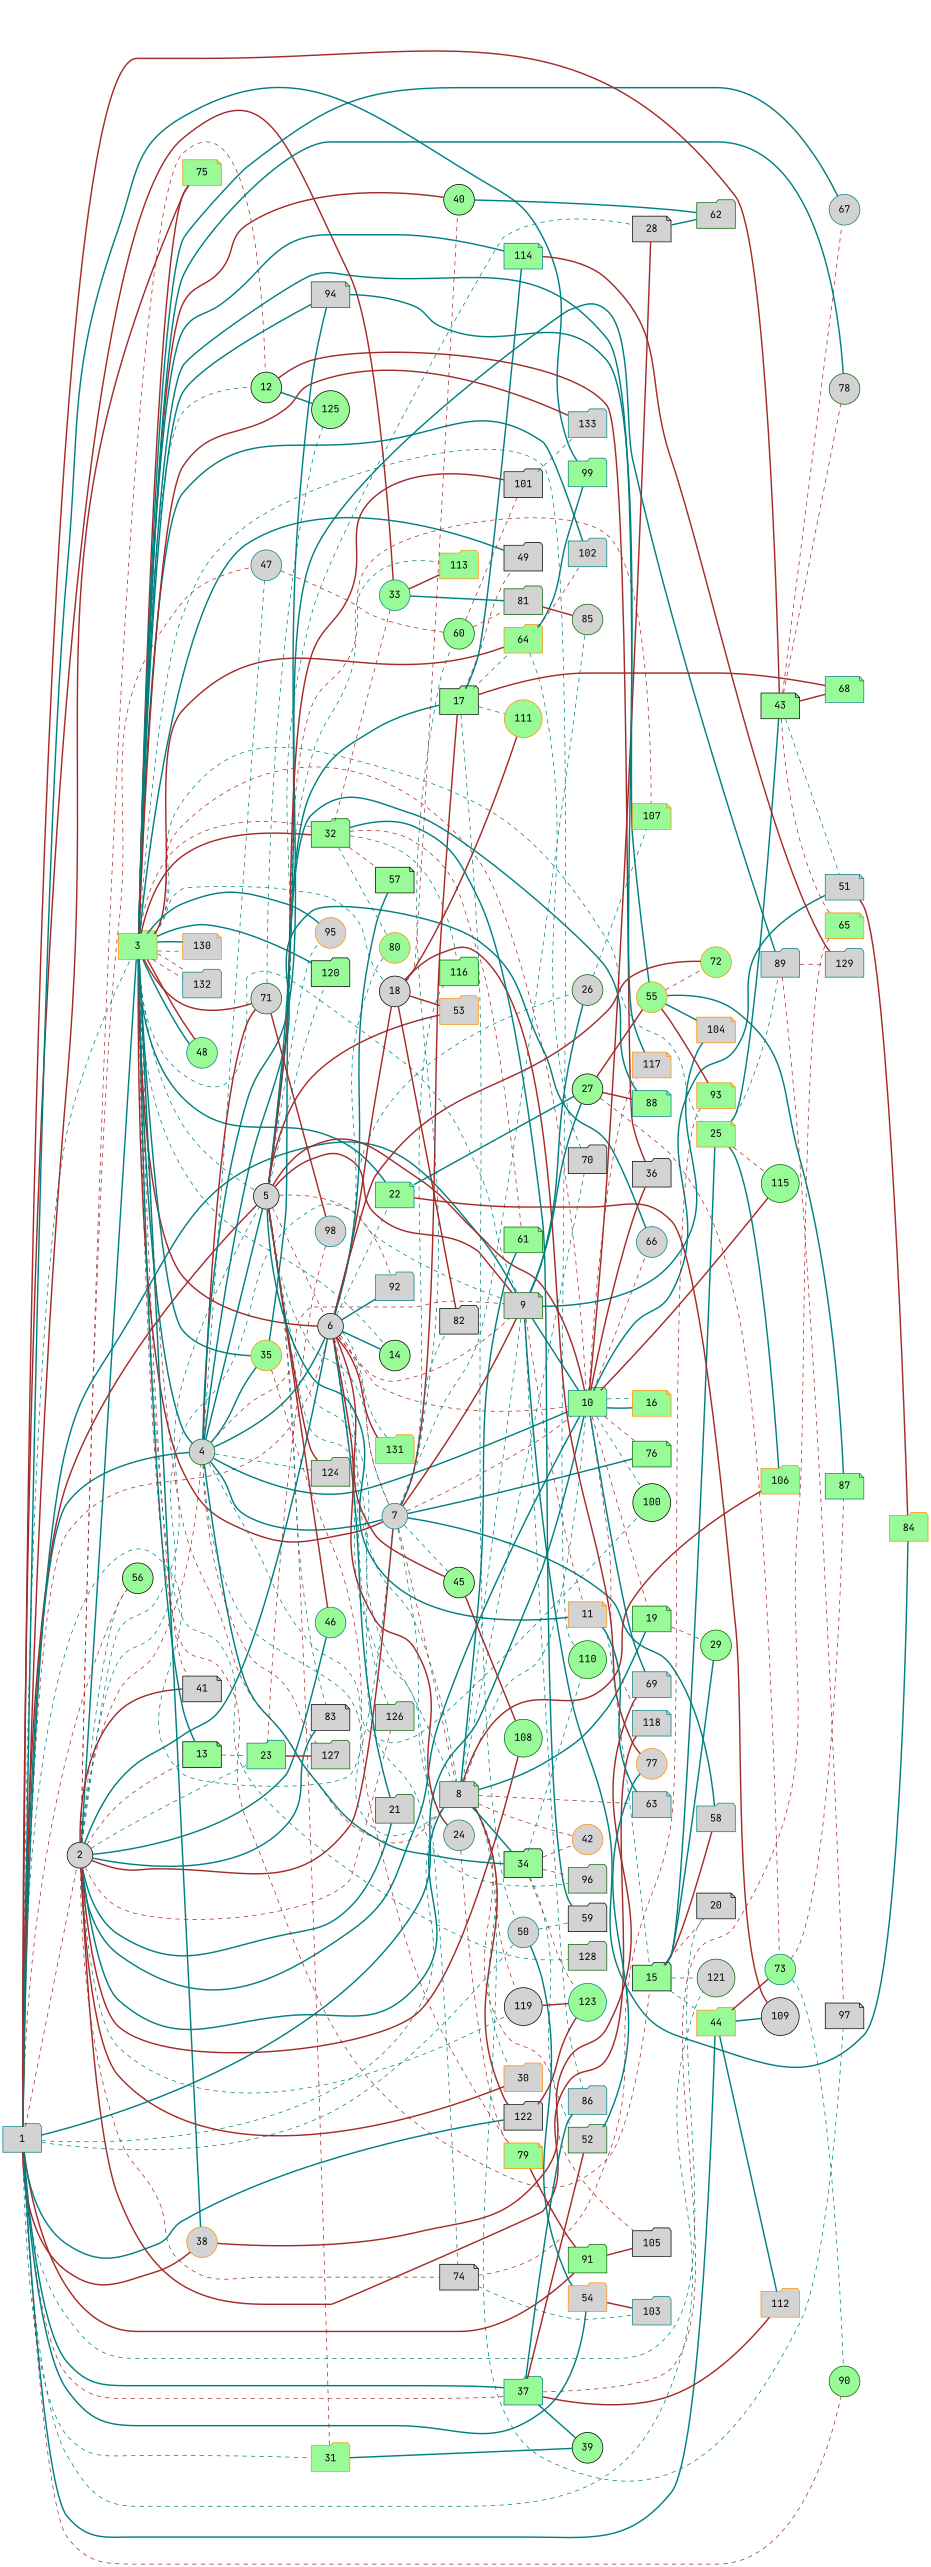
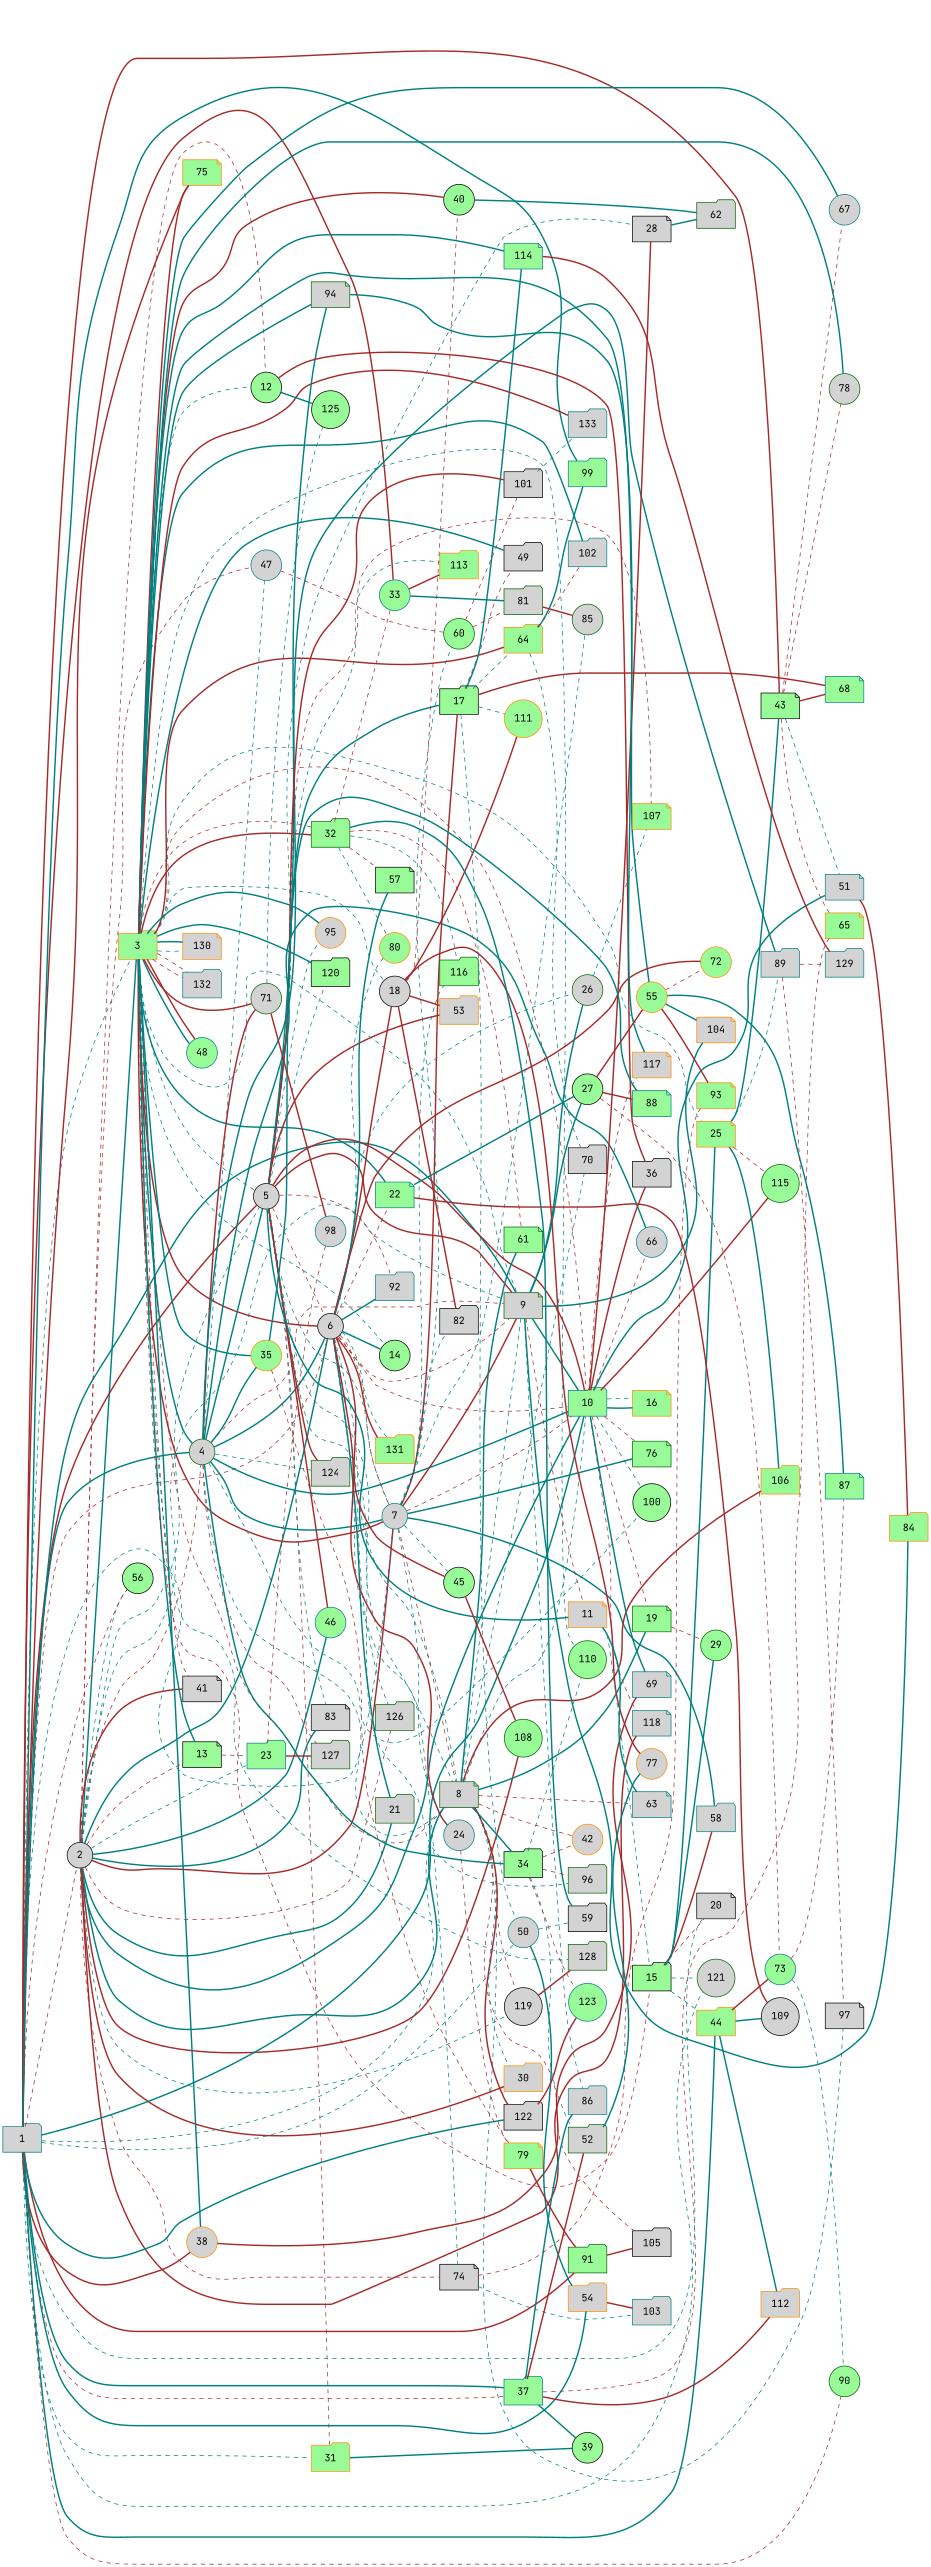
edge "22" -- "6": color teal -> brown
edge "123" -- "119": now "128" -- "119"
